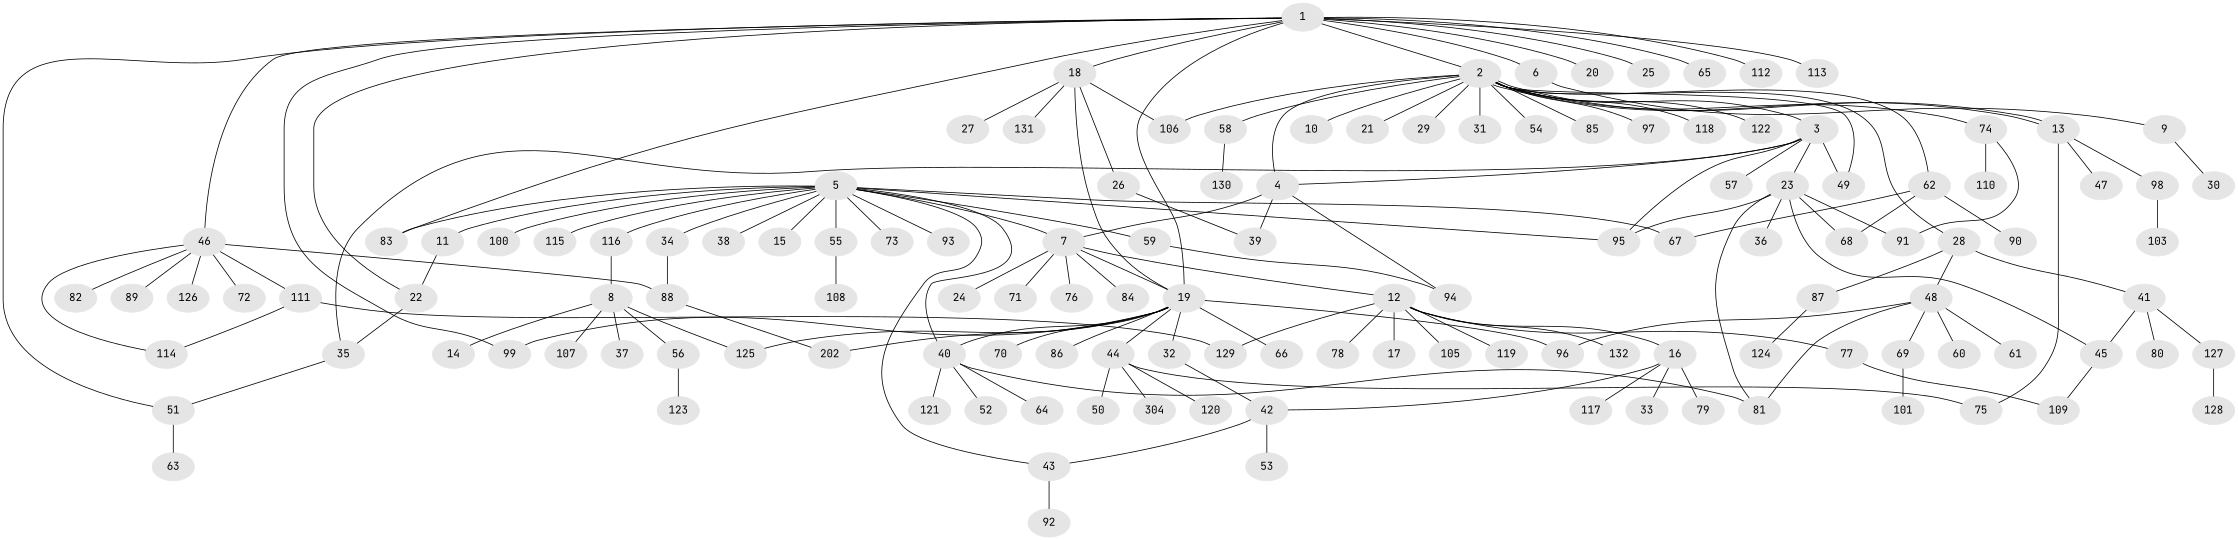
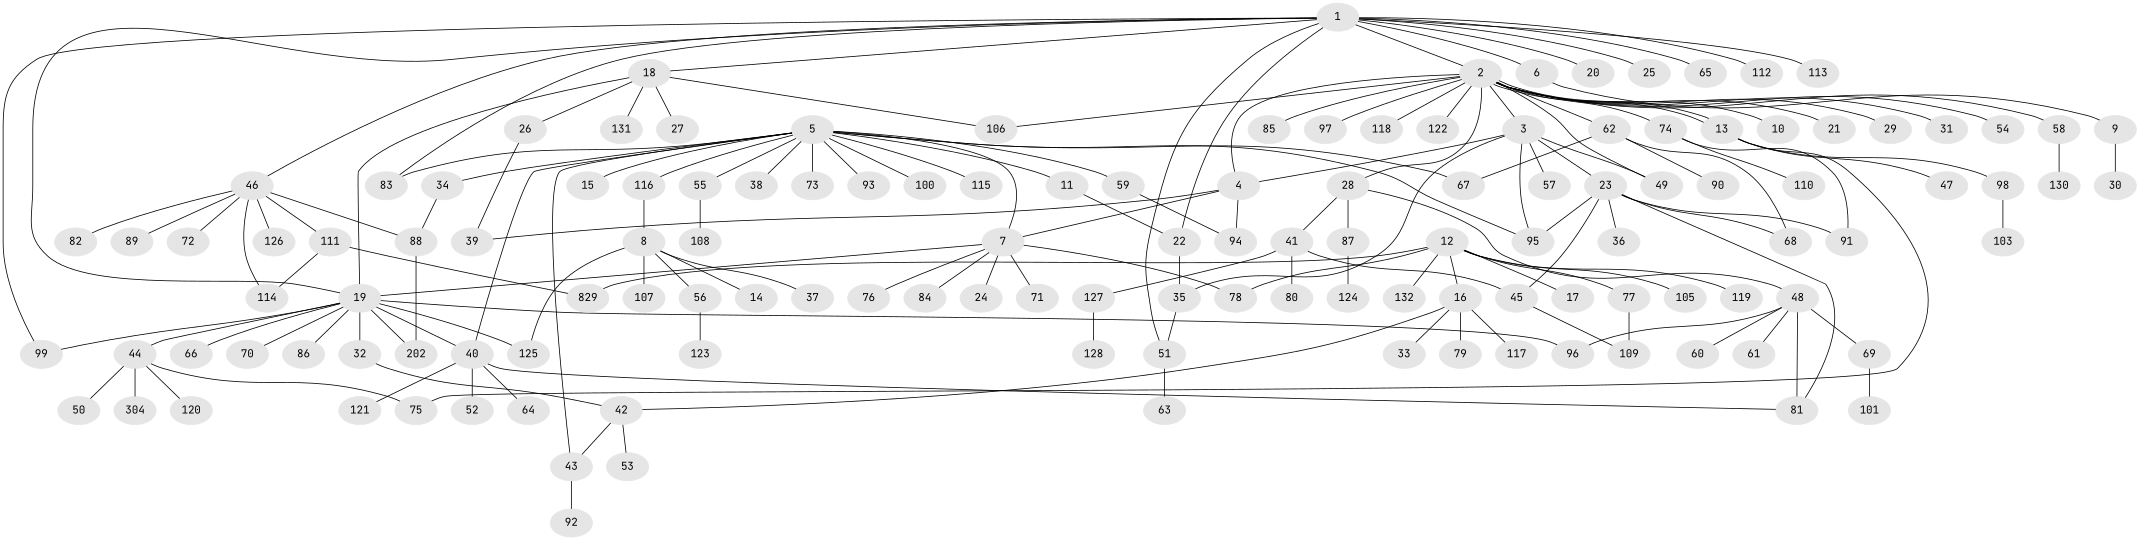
edge "7" -- "12": now "7" -- "78"
node "129": label "129" -> "829"
